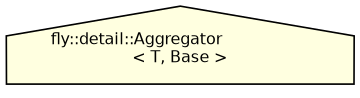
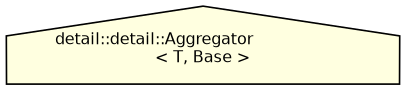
node "fly::detail::Aggregator < T, Base >": label "fly::detail::Aggregator < T, Base >" -> "detail::detail::Aggregator < T, Base >"
